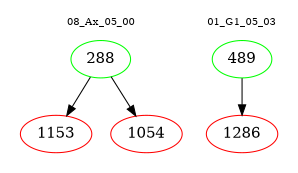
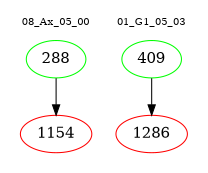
node "489": label "489" -> "409"
node "1153": removed
node "1054": label "1054" -> "1154"
